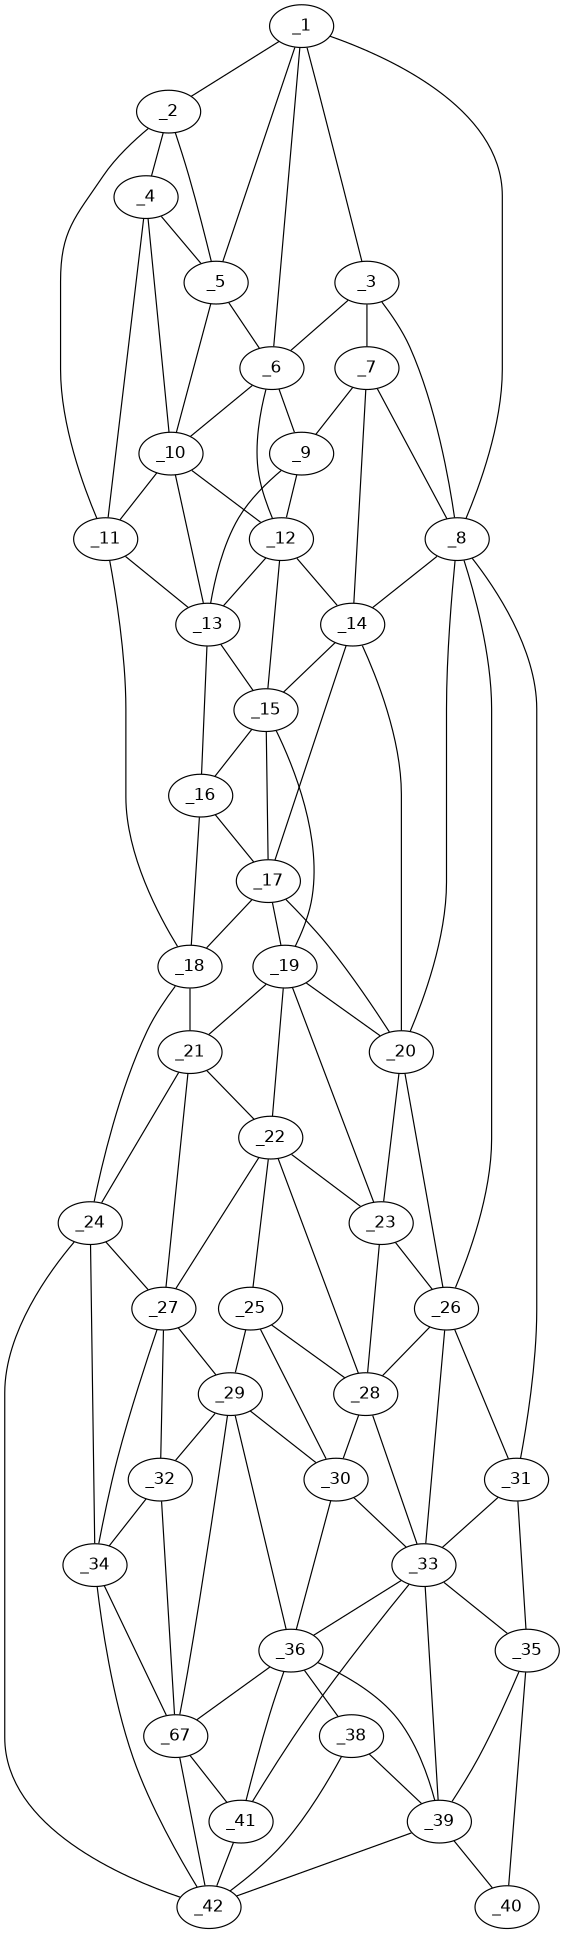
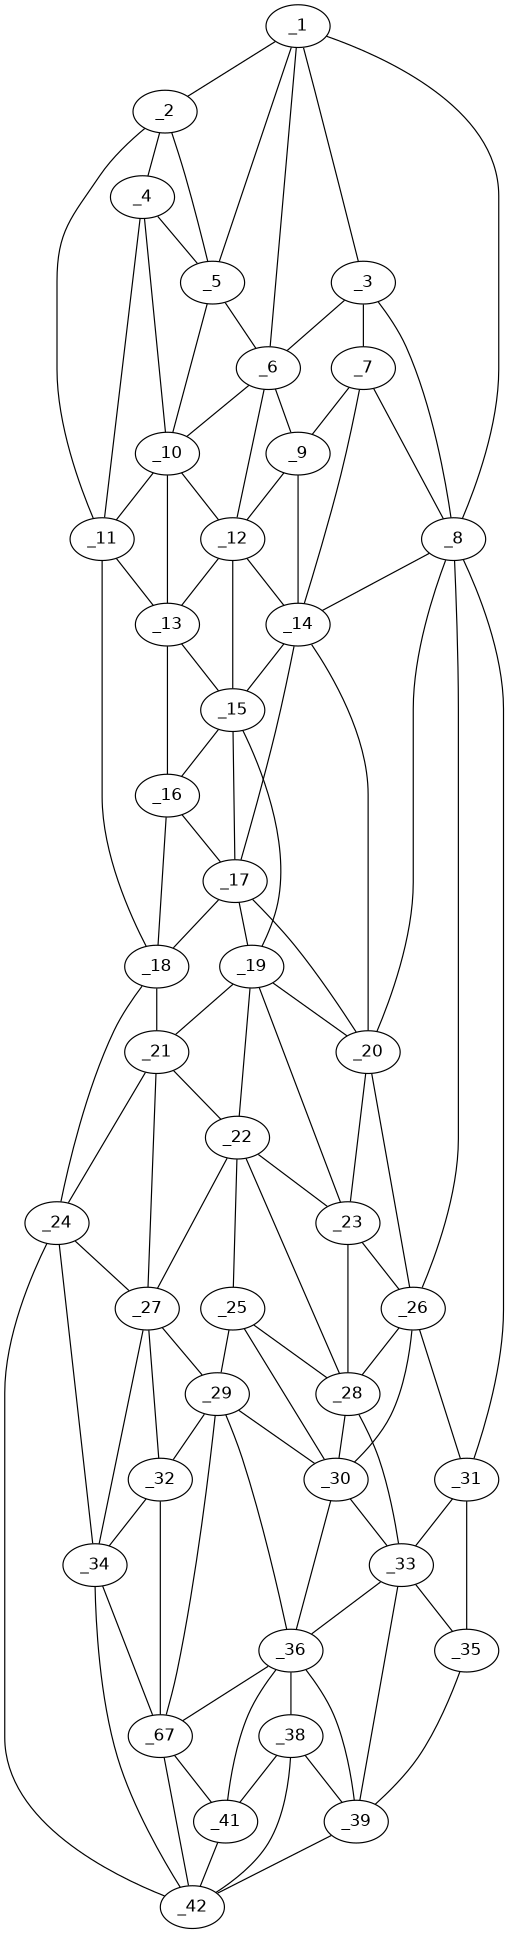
edge "_9" -- "_13": now "_9" -- "_14"
edge "_26" -- "_33": now "_26" -- "_30"
edge "_33" -- "_41": now "_38" -- "_41"
node "_40": removed
